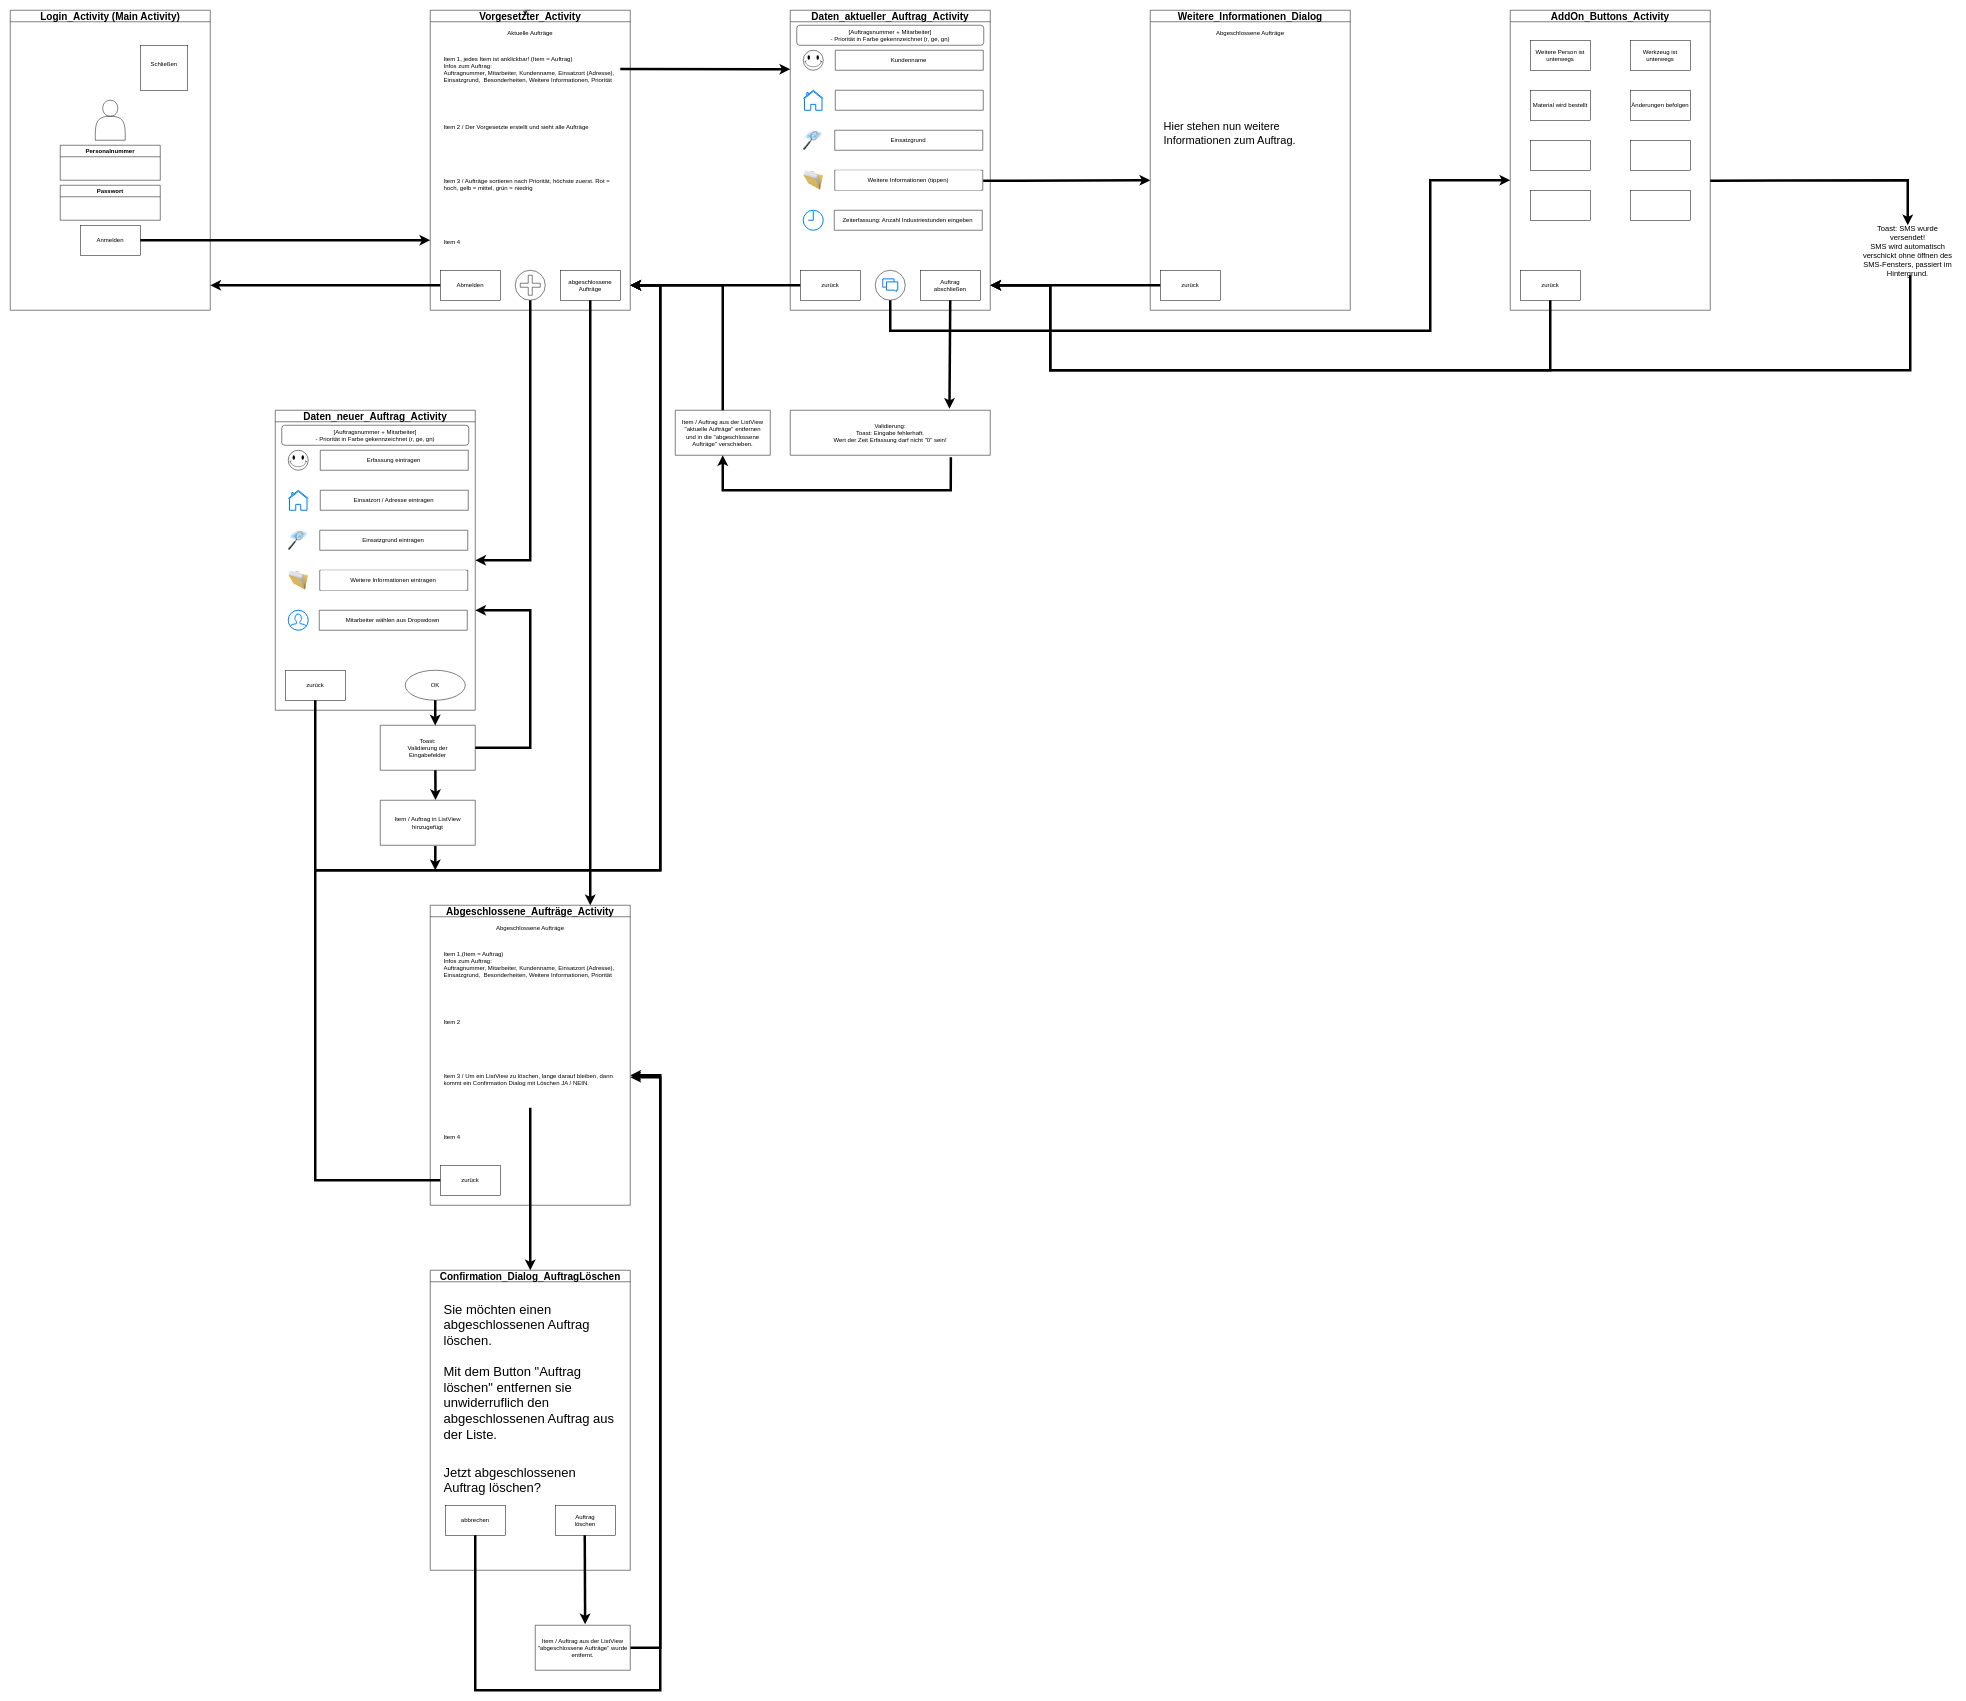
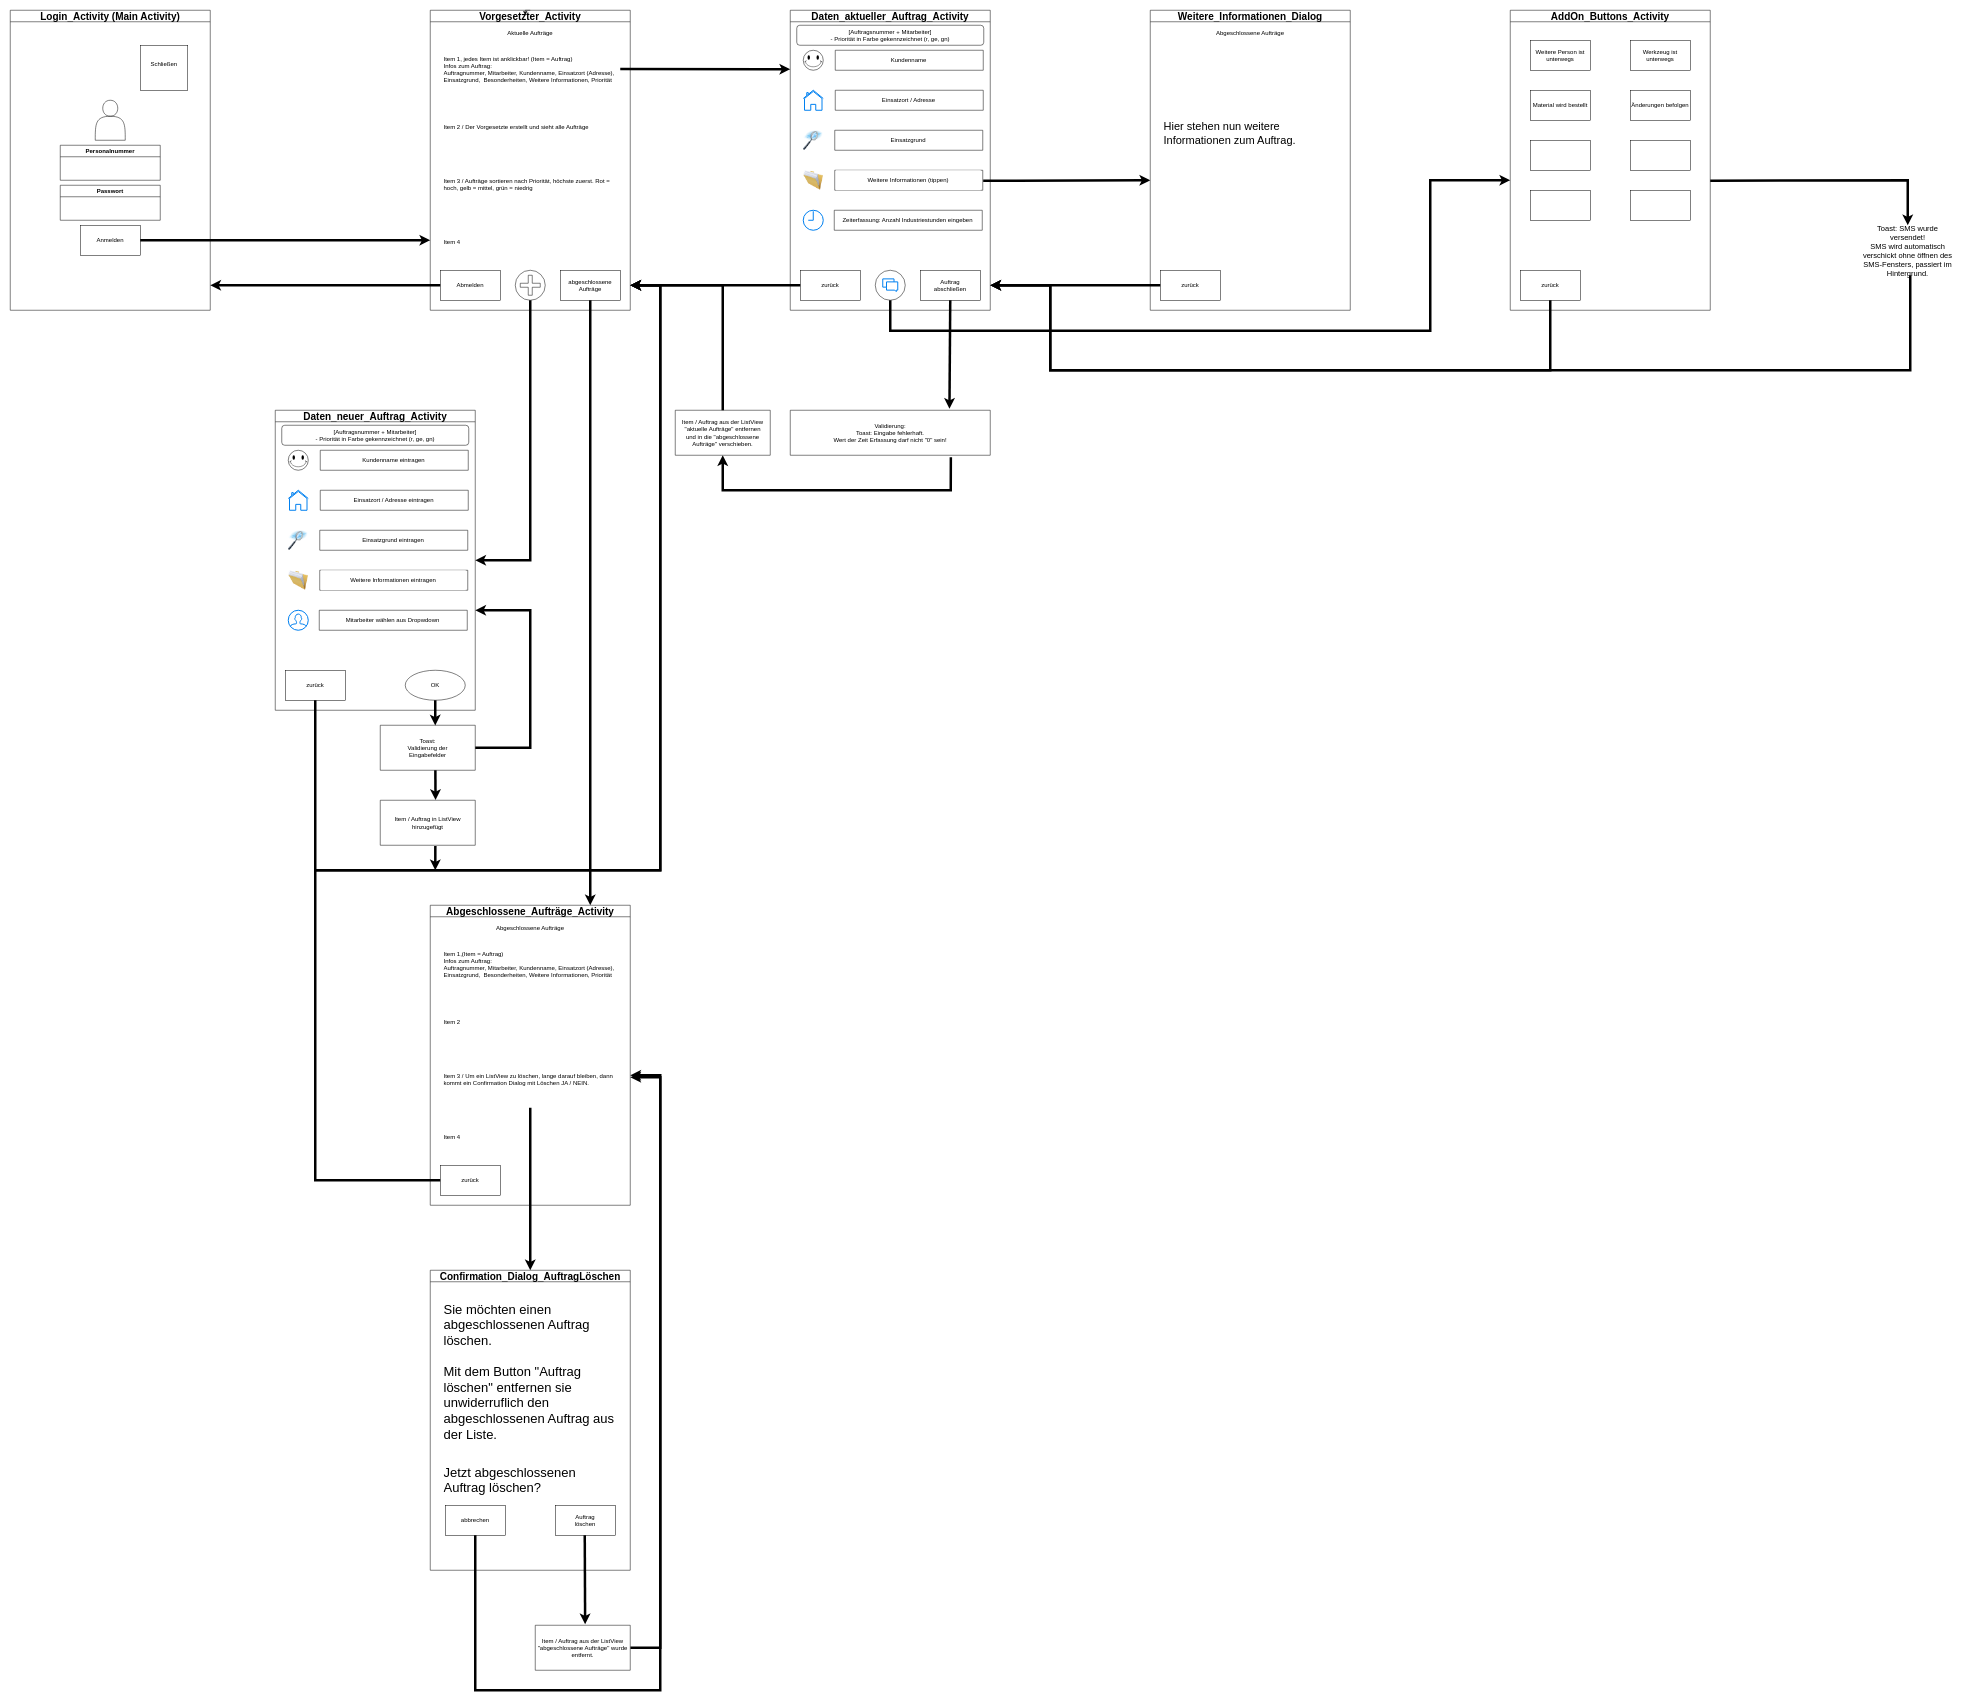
node "Einsatzort / Adresse": added
node "Erfassung eintragen": label "Erfassung eintragen" -> "Kundenname eintragen"
